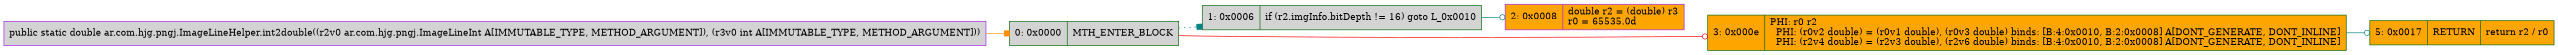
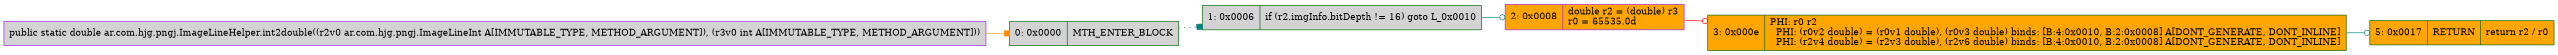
edge "0: 0x0000" -> "3: 0x000e": now "2: 0x0008" -> "3: 0x000e"
